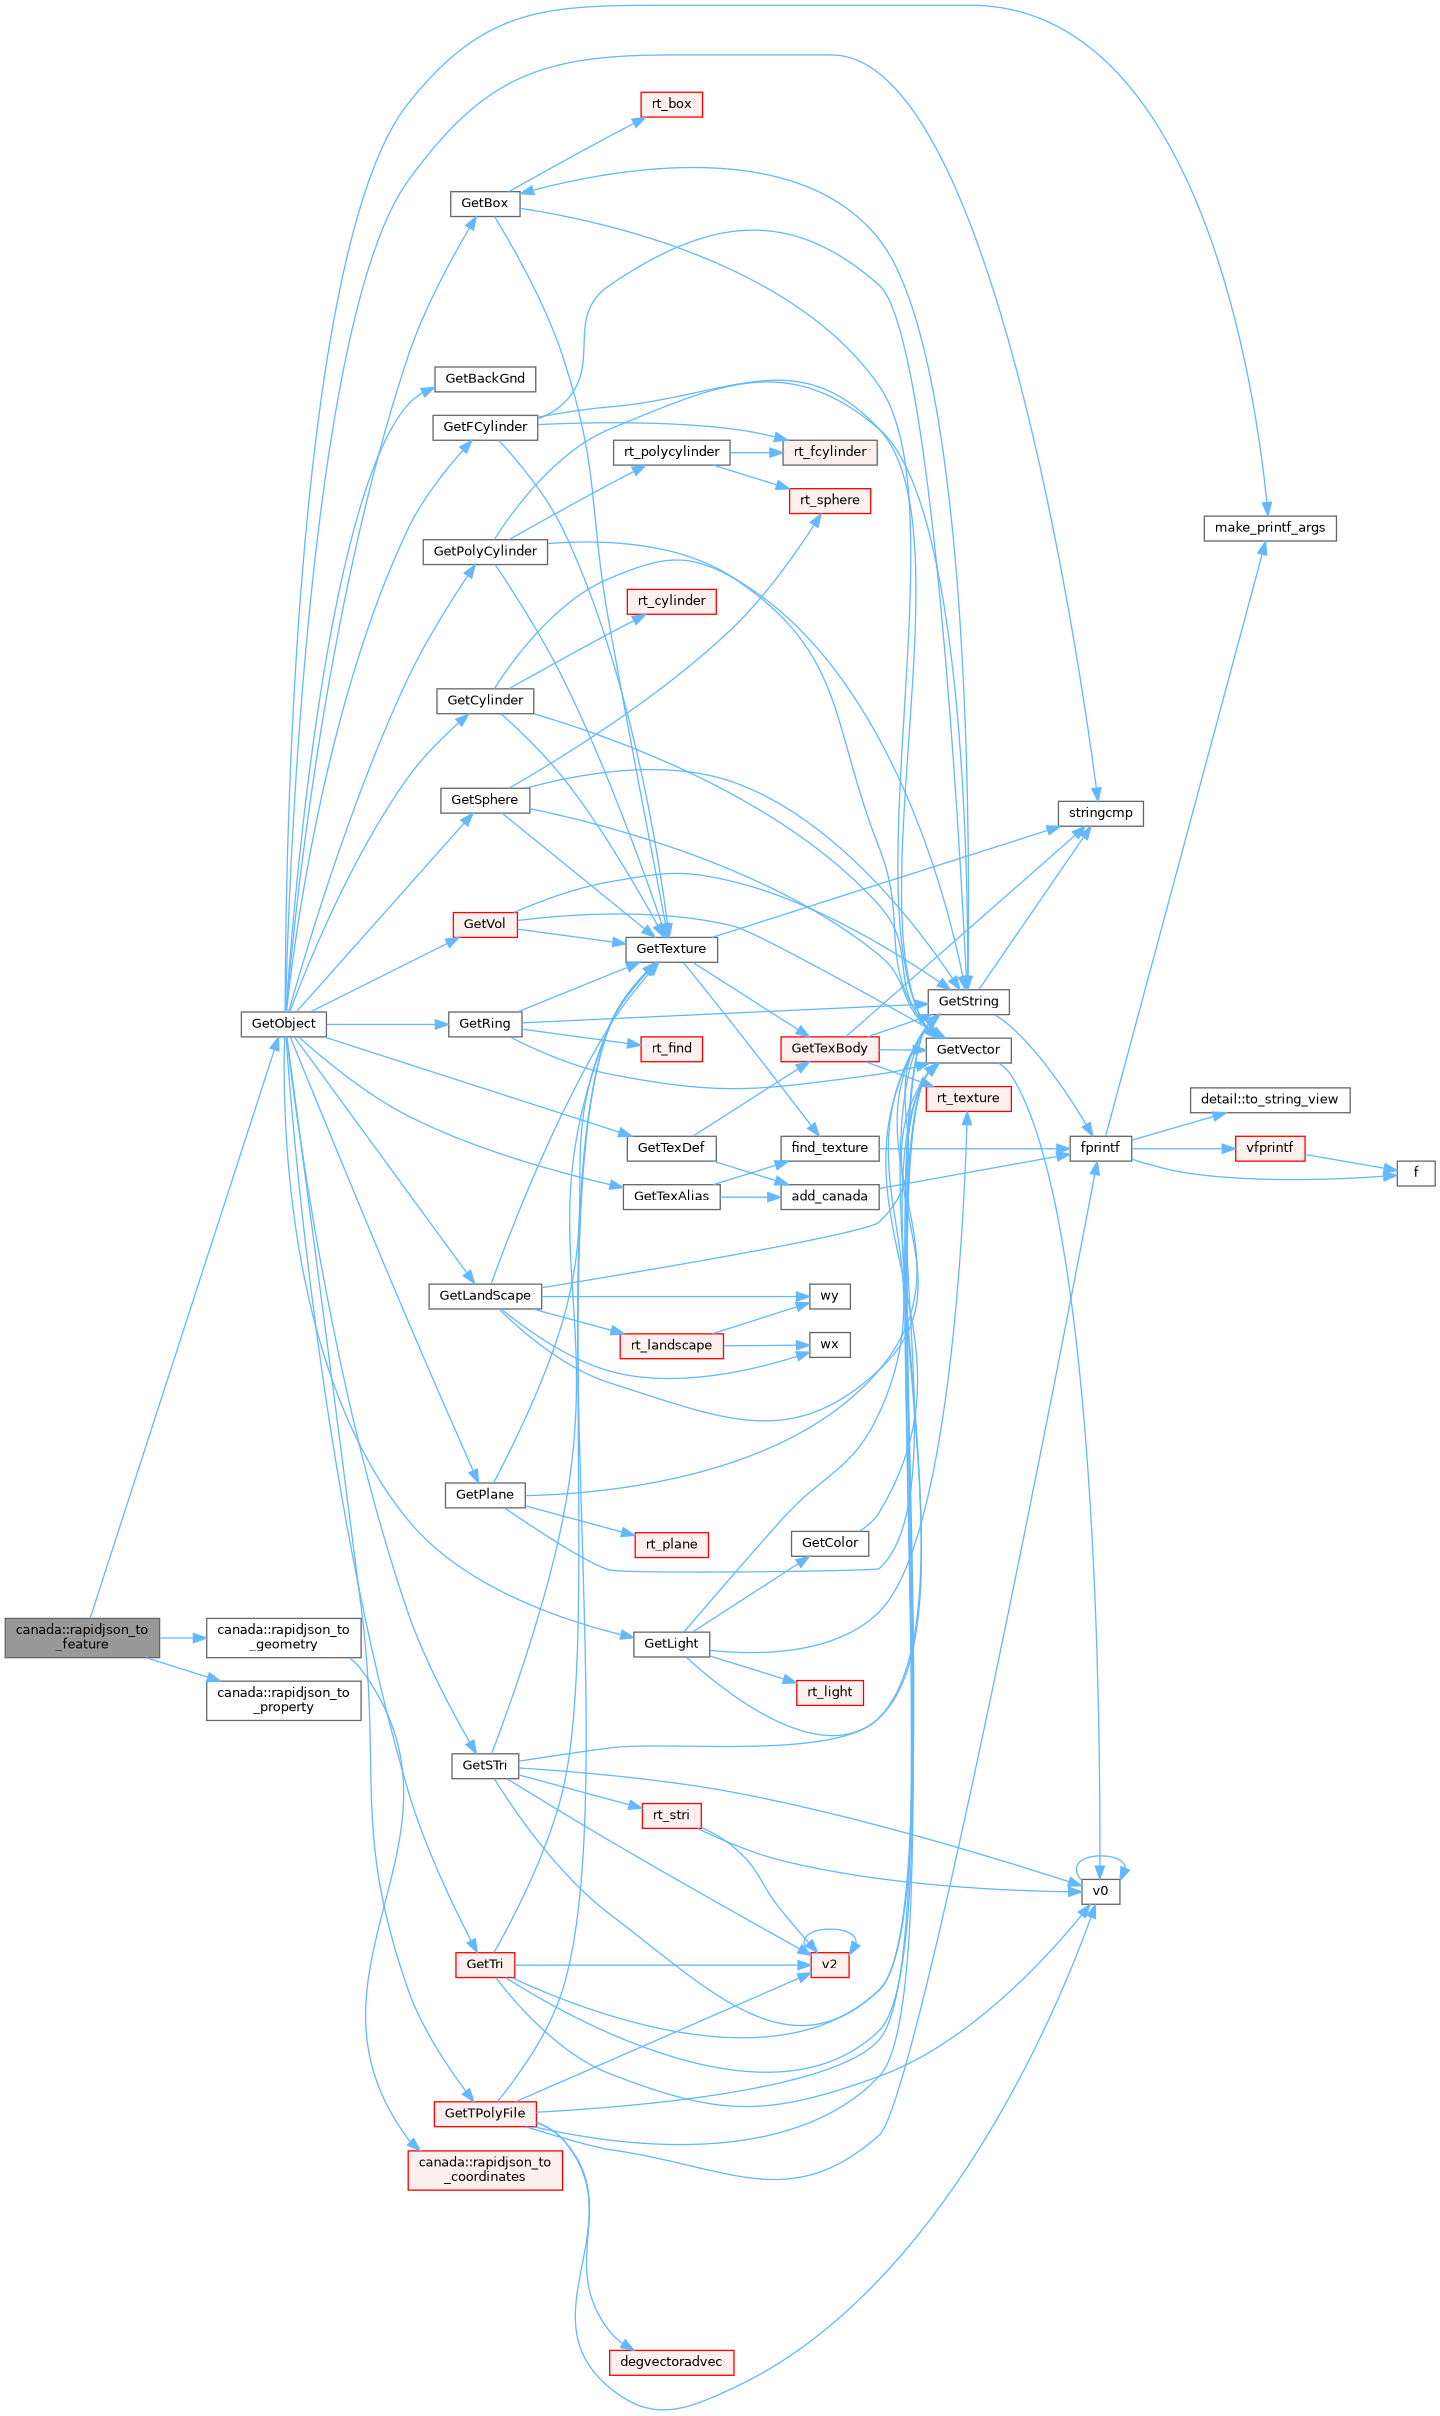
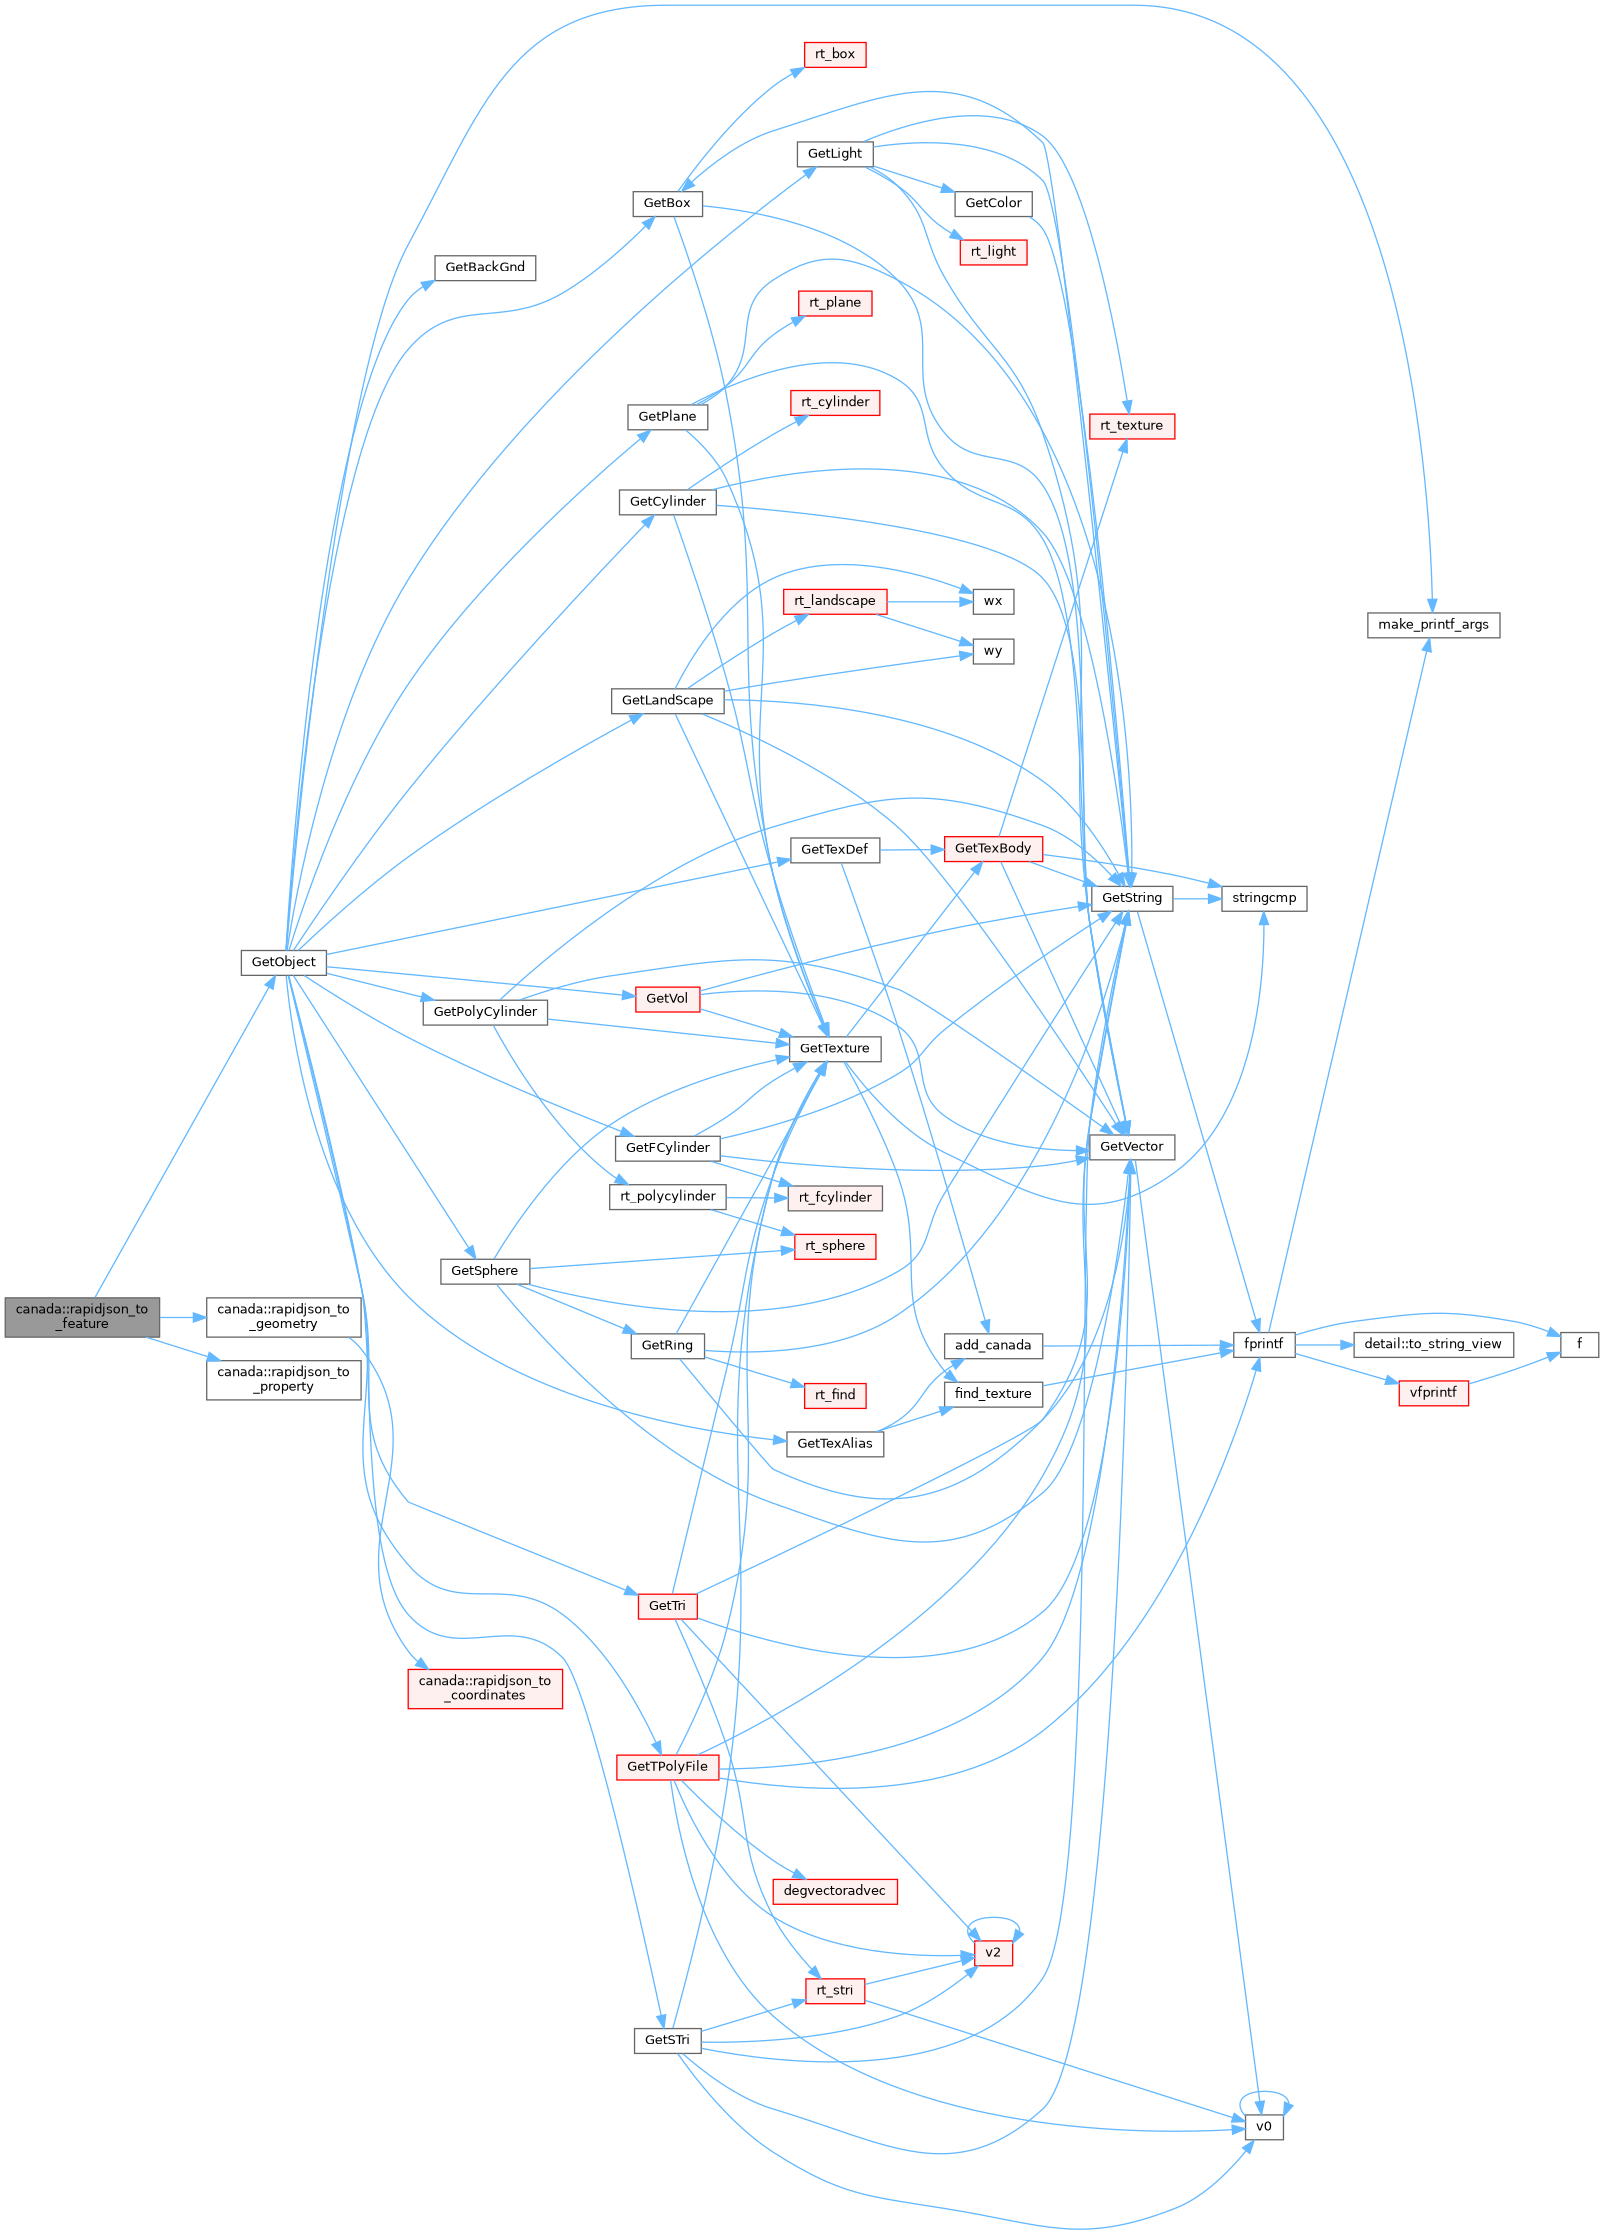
edge "GetObject" -> "stringcmp": removed
edge "GetObject" -> "GetRing": now "GetSphere" -> "GetRing"
edge "GetTri" -> "v0": now "GetTri" -> "rt_stri"
